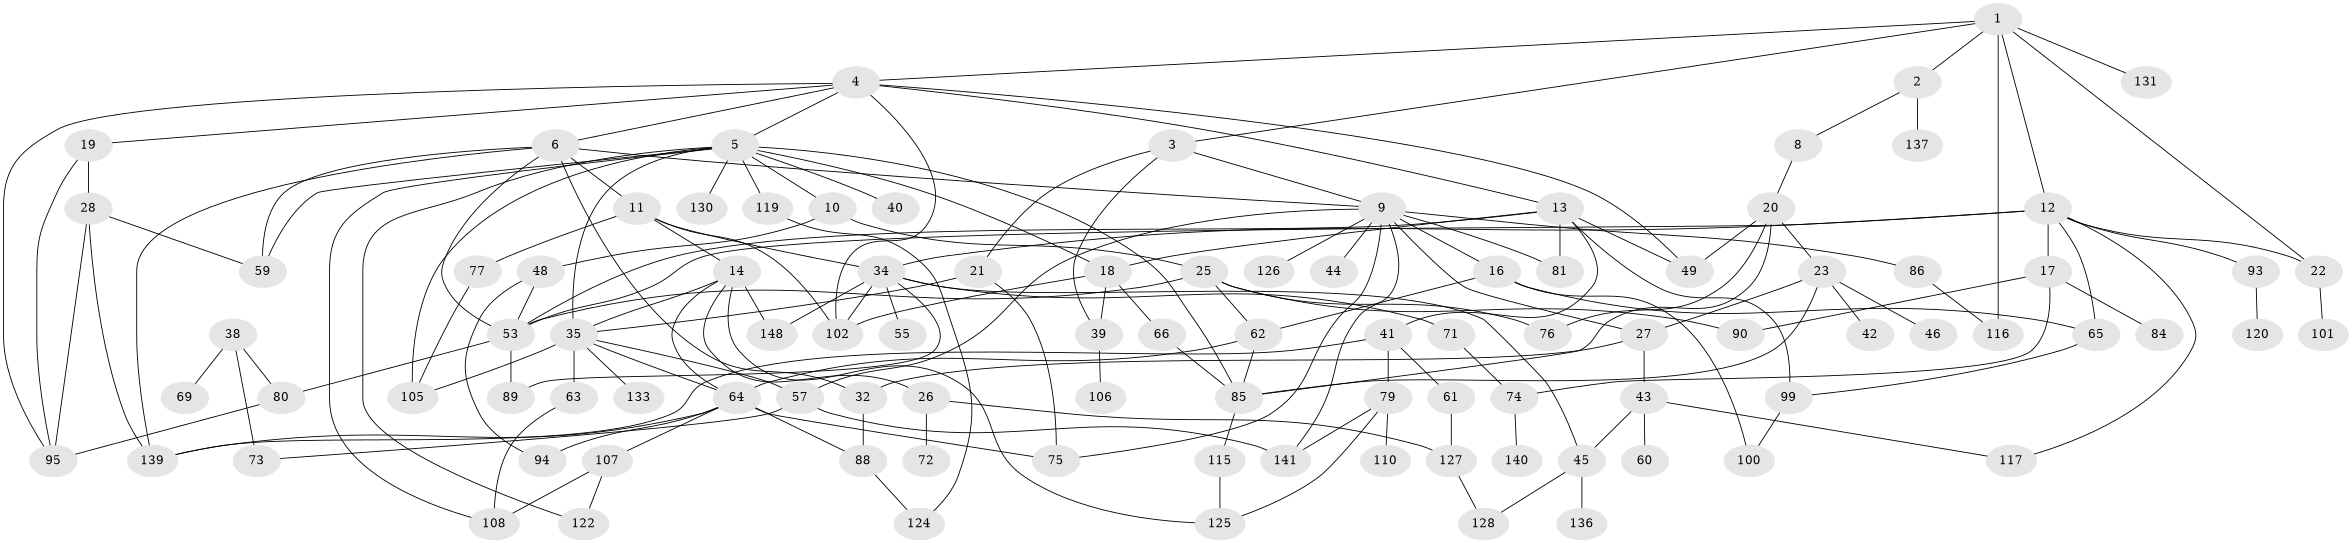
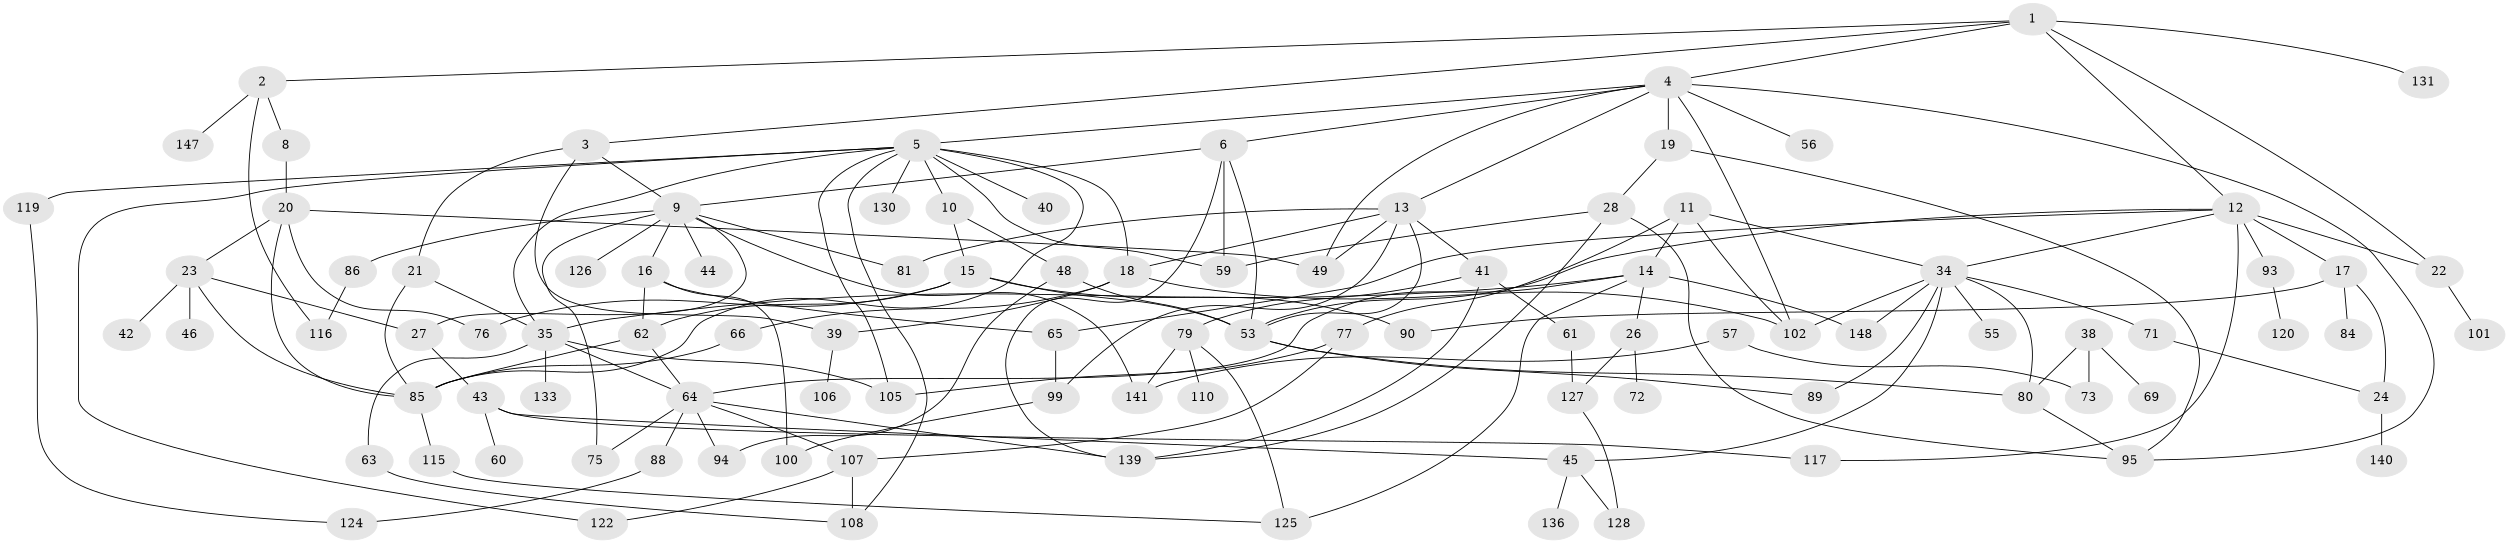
node "56": added
node "137": label "137" -> "147"
edge "6" -- "11": removed
edge "1" -- "116": now "2" -- "116"
edge "9" -- "57": removed
node "25": label "25" -> "15"
edge "34" -- "80": added
edge "21" -- "75": now "21" -- "85"
edge "35" -- "57": removed
node "32": removed
node "74": label "74" -> "24"
edge "77" -- "107": added
